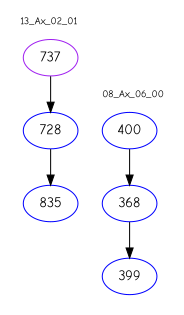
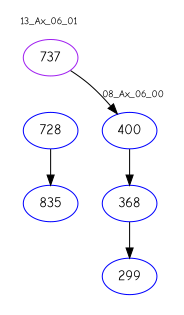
cluster "13_Ax_02_01": label "13_Ax_02_01" -> "13_Ax_06_01"
edge "737" -> "728": now "737" -> "400"
node "399": label "399" -> "299"
